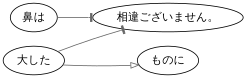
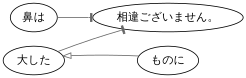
edge "大した" -> "ものに": reversed
